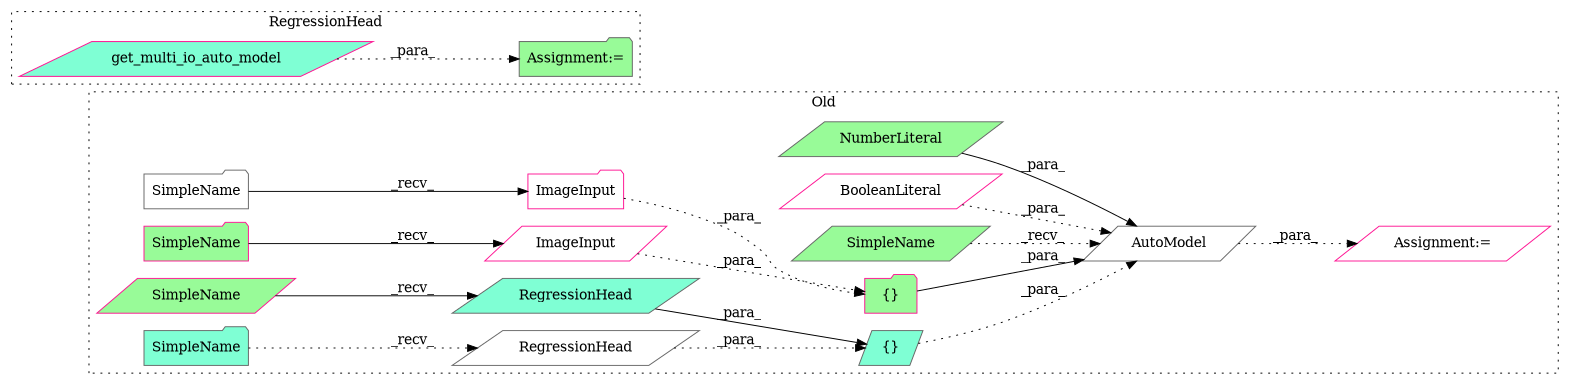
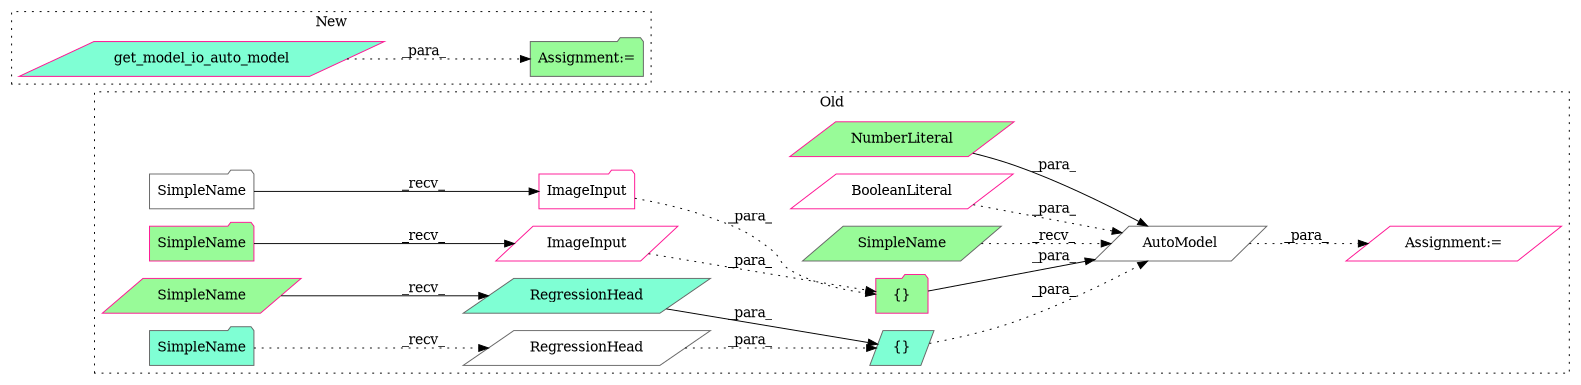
cluster "RegressionHead": label "RegressionHead" -> "New"
node "get_multi_io_auto_model": label "get_multi_io_auto_model" -> "get_model_io_auto_model"
node "NumberLiteral": color gray40 -> deeppink
